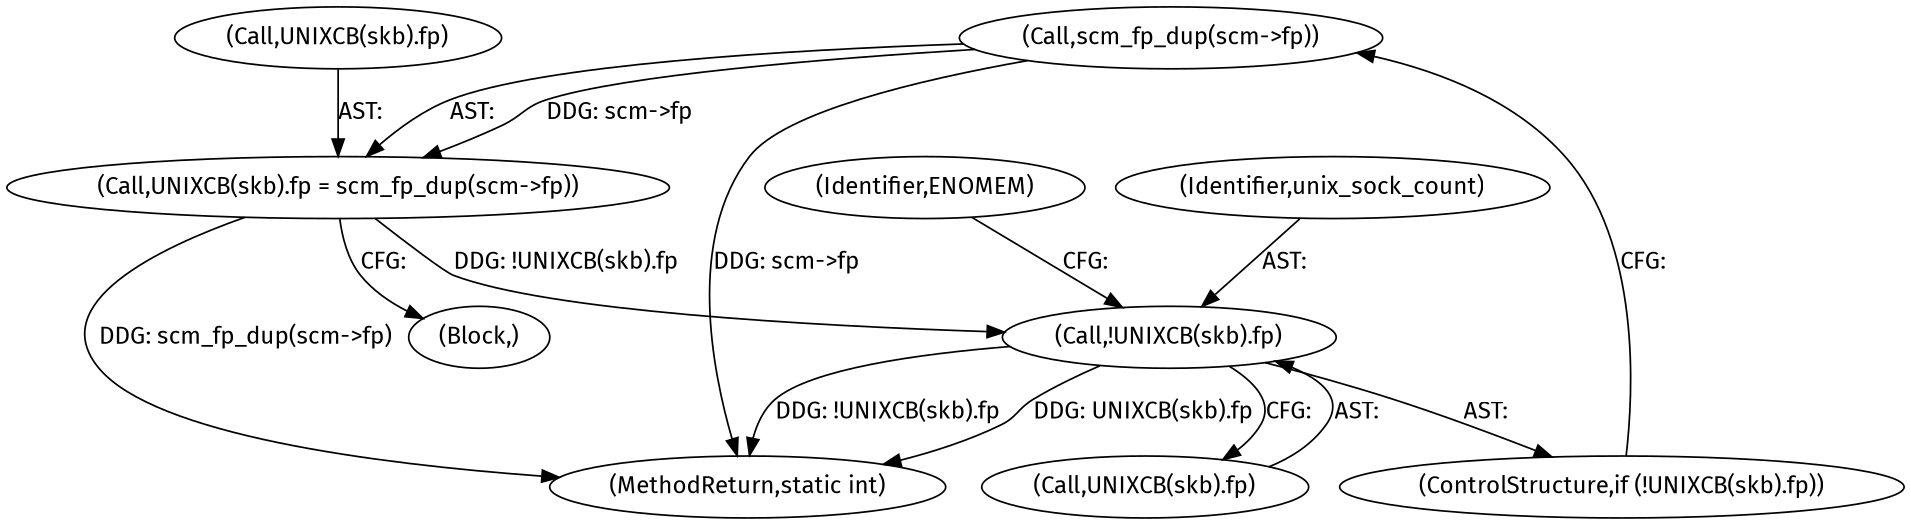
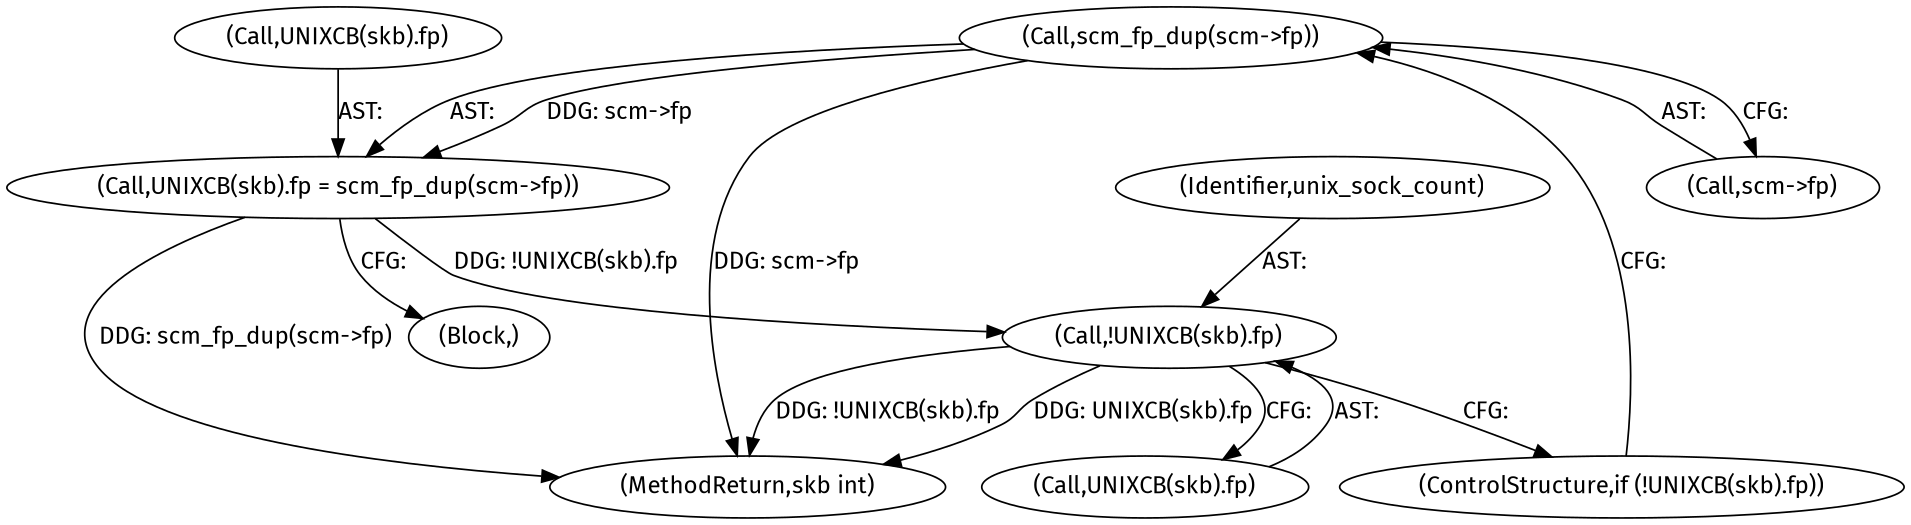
node "(Identifier,ENOMEM)": removed
node "(Call,scm->fp)": added
edge "(Call,!UNIXCB(skb).fp)" -> "(ControlStructure,if (!UNIXCB(skb).fp))": label "AST: " -> "CFG: "
node "(MethodReturn,static int)": label "(MethodReturn,static int)" -> "(MethodReturn,skb int)"
